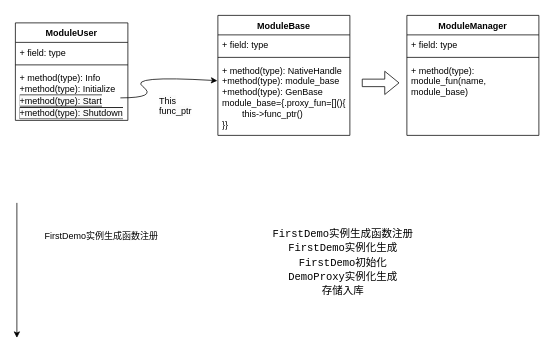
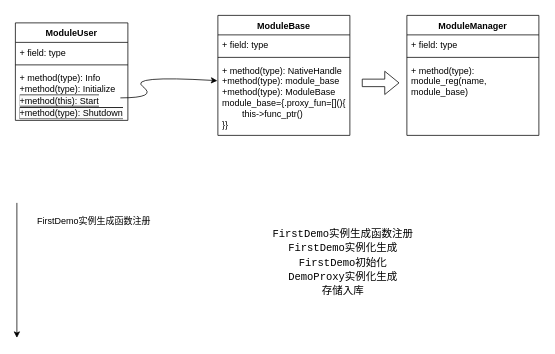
node "+ method(type): module_fun(name, module_base)": label "+ method(type): module_fun(name, module_base)" -> "+ method(type): module_reg(name, module_base)"
node "This func_ptr": removed
node "+ method(type): Info +method(type): Initialize +method(type): Start +method(type): Shutdown": label "+ method(type): Info +method(type): Initialize +method(type): Start +method(type): Shutdown" -> "+ method(type): Info +method(type): Initialize +method(this): Start +method(type): Shutdown"
node "+ method(type): NativeHandle +method(type): module_base +method(type): GenBase module_base={.proxy_fun=[](){ this->func_ptr() }}": label "+ method(type): NativeHandle +method(type): module_base +method(type): GenBase module_base={.proxy_fun=[](){ this->func_ptr() }}" -> "+ method(type): NativeHandle +method(type): module_base +method(type): ModuleBase module_base={.proxy_fun=[](){ this->func_ptr() }}"
node "FirstDemo实例生成函数注册": moved (102, 237) -> (94, 222)
